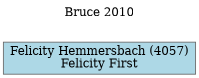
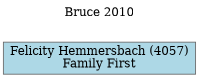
node "Felicity Hemmersbach (4057) Felicity First": label "Felicity Hemmersbach (4057) Felicity First" -> "Felicity Hemmersbach (4057) Family First"
